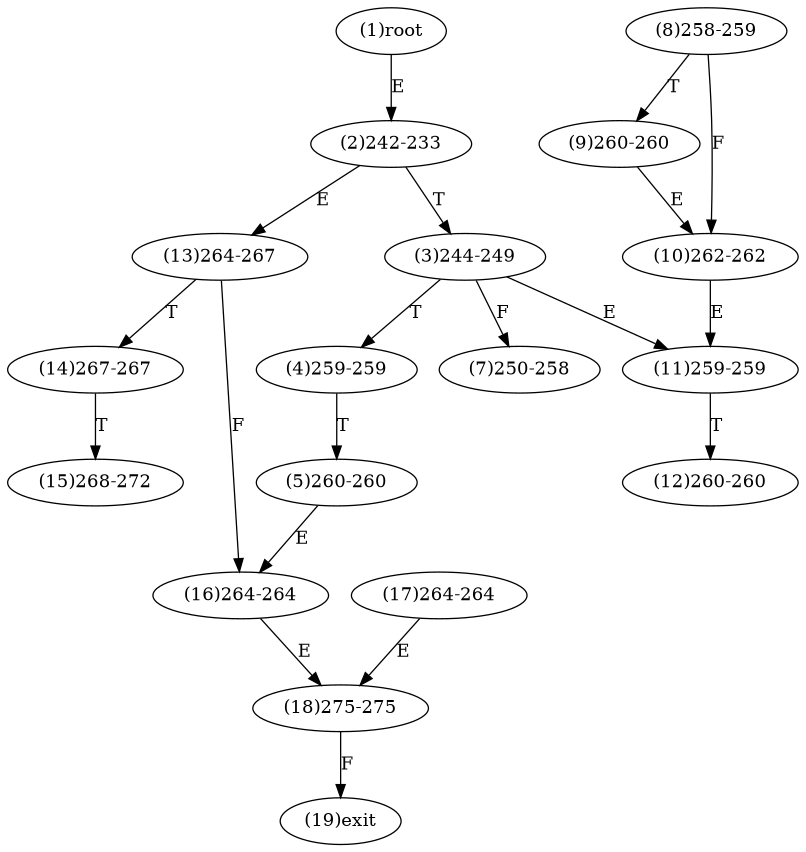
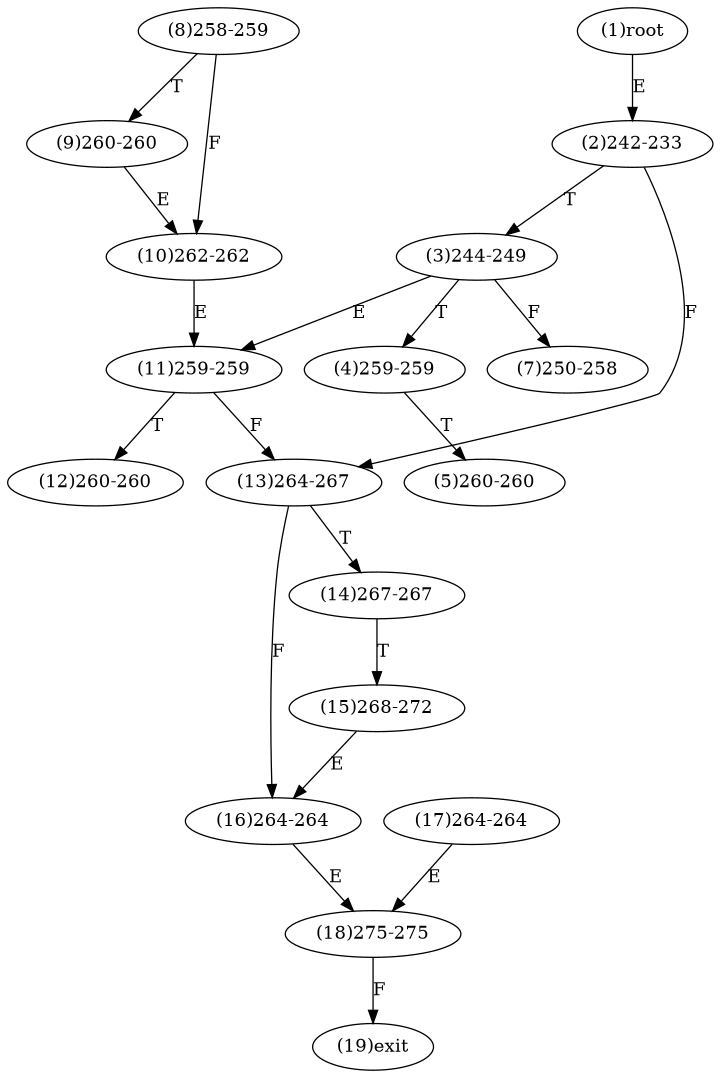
edge "(2)242-233" -> "(13)264-267": label "E" -> "F"
edge "(11)259-259" -> "(13)264-267": added, label "F"
edge "(5)260-260" -> "(16)264-264": now "(15)268-272" -> "(16)264-264"
